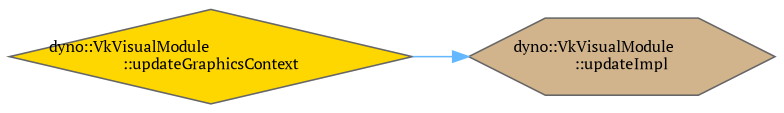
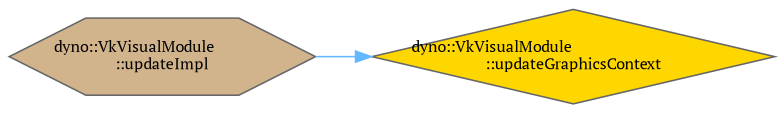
edge "dyno::VkVisualModule ::updateGraphicsContext" -> "dyno::VkVisualModule ::updateImpl": reversed
